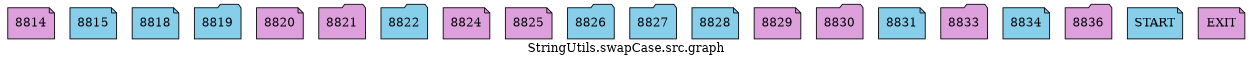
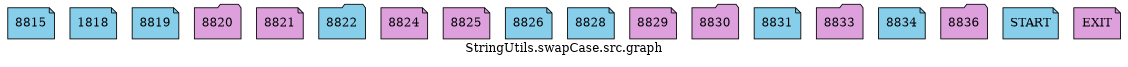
node "8814": removed
node "8818": label "8818" -> "1818"
node "8819": shape folder -> note
node "8820": shape note -> folder
node "8821": shape folder -> note
node "8826": shape folder -> note
node "8827": removed
